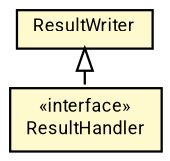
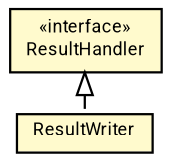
edge "ResultHandler" -> "ResultWriter": reversed
